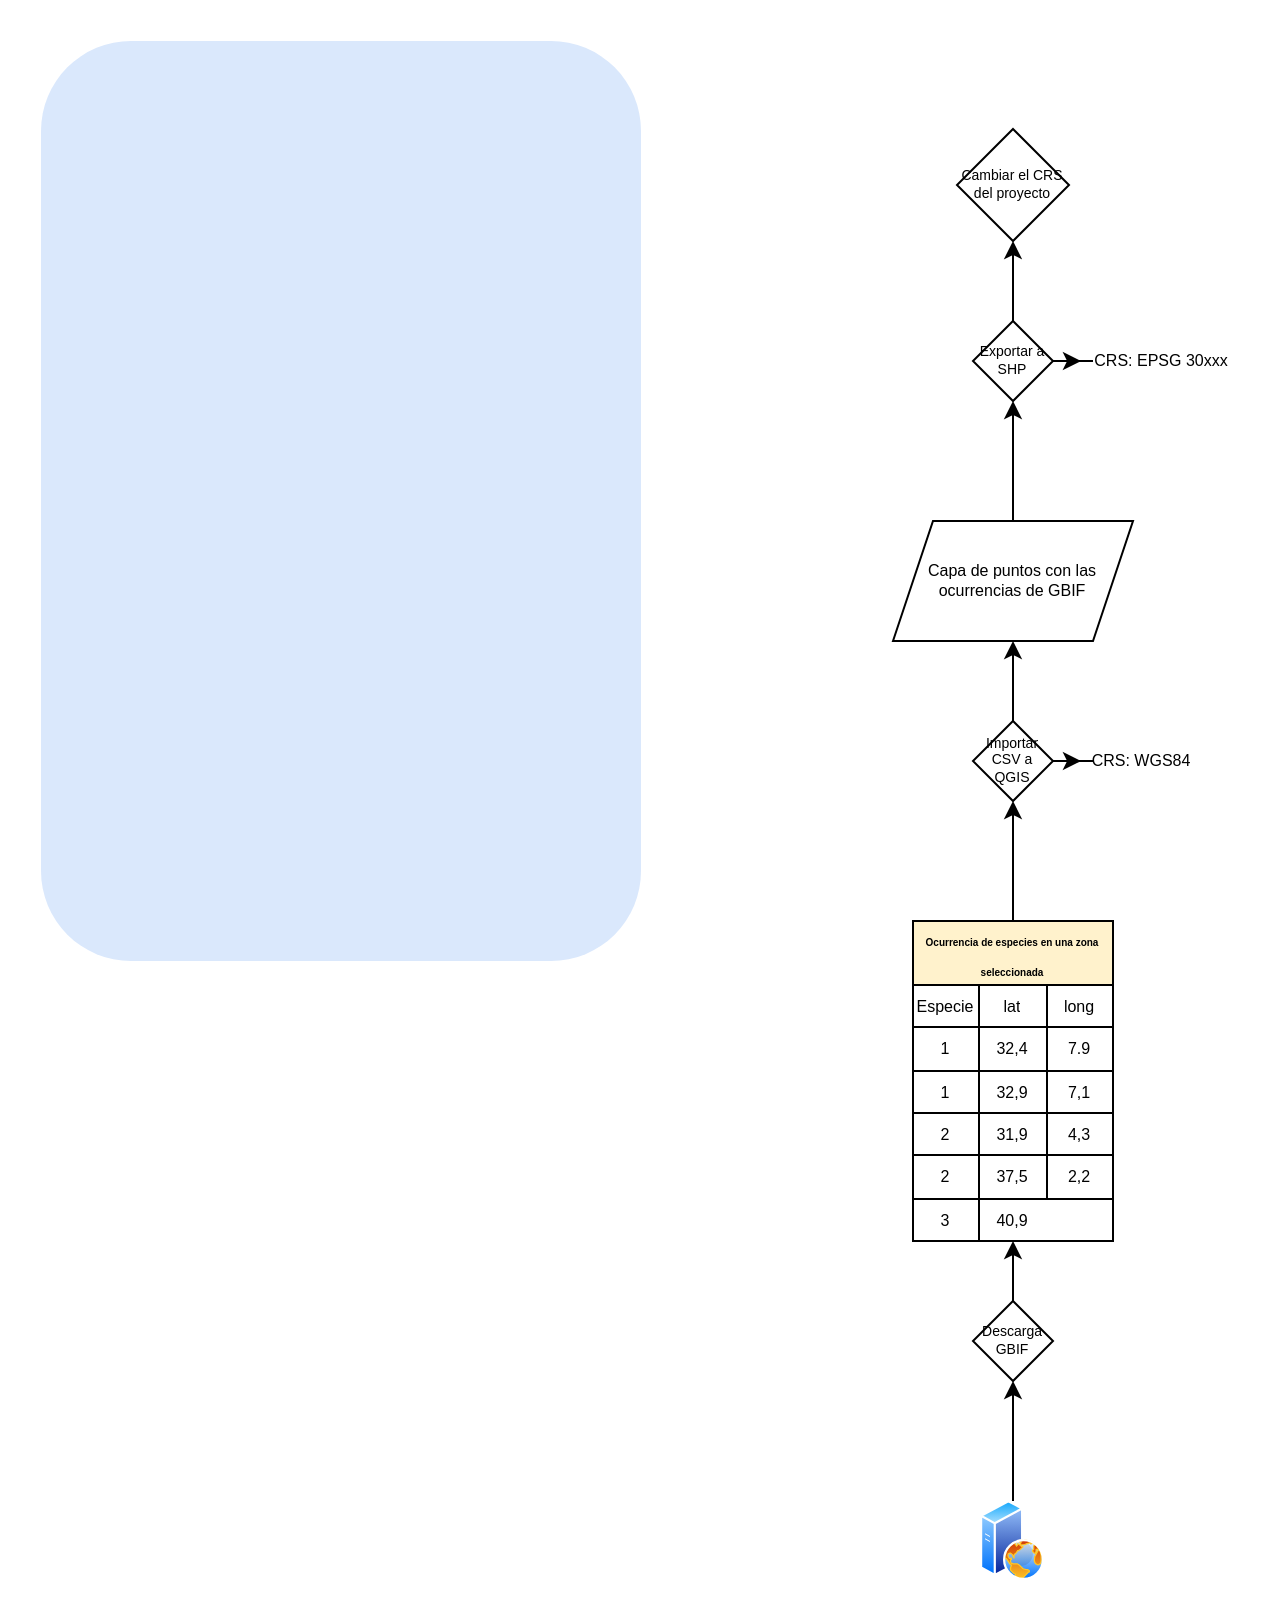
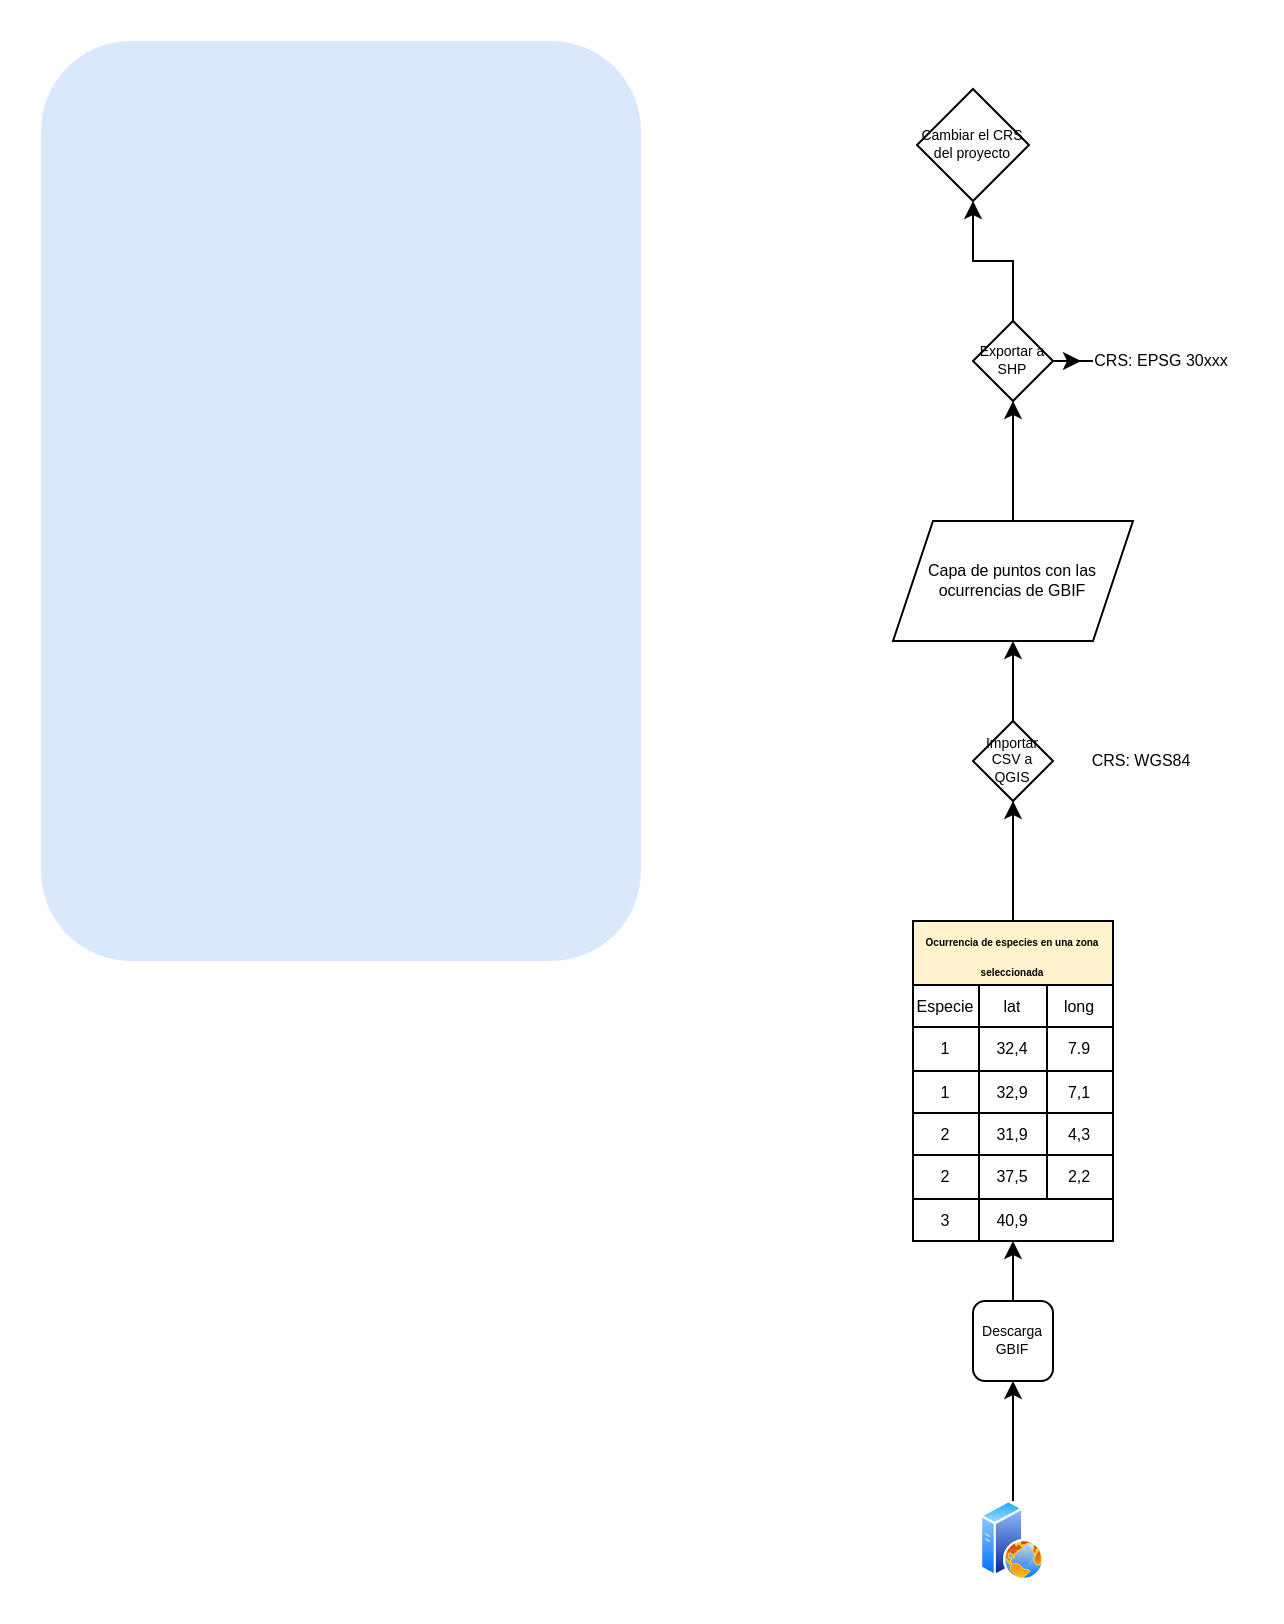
node "Cambiar el CRS del proyecto": moved (1013, 185) -> (973, 145)
edge "Importar CSV a QGIS" -> "CRS: WGS84": removed
node "Descarga GBIF": shape diamond -> rounded rectangle
